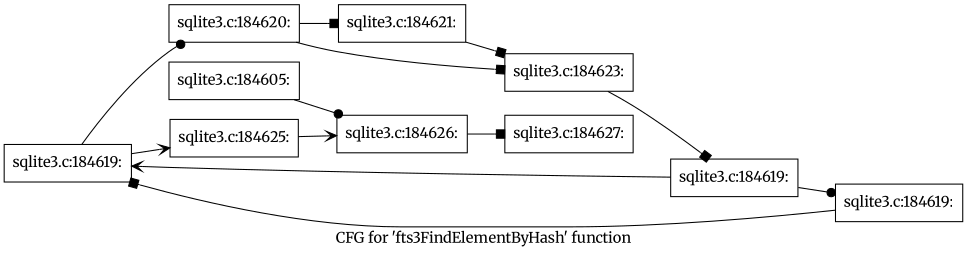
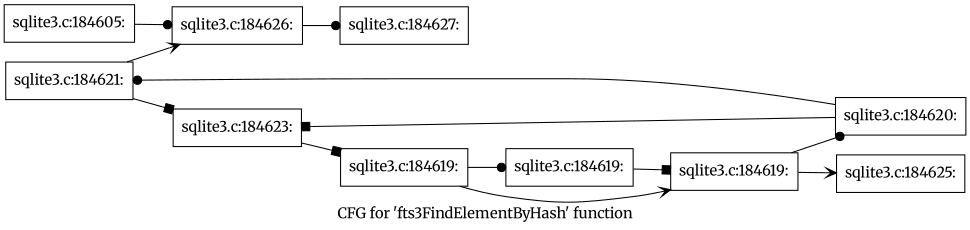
edge "sqlite3.c:184620:" -> "sqlite3.c:184621:": arrowhead box -> dot
edge "sqlite3.c:184626:" -> "sqlite3.c:184627:": arrowhead box -> dot
edge "sqlite3.c:184625:" -> "sqlite3.c:184626:": now "sqlite3.c:184621:" -> "sqlite3.c:184626:"
